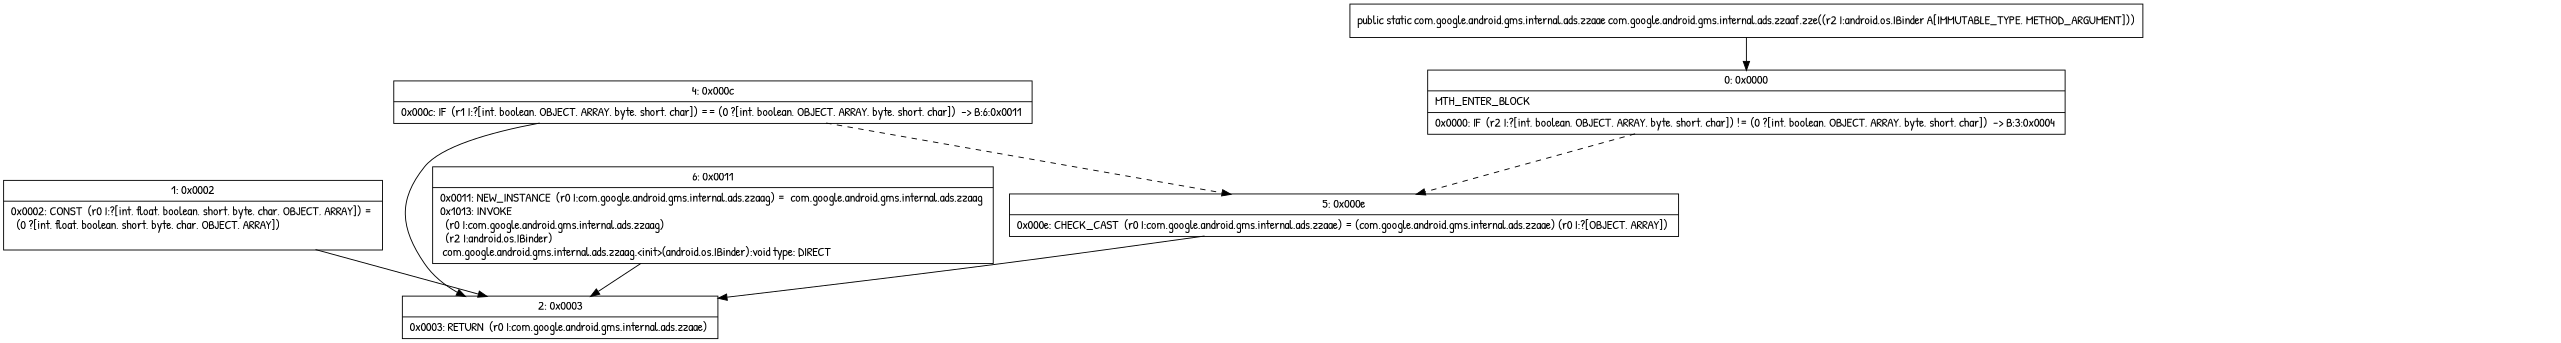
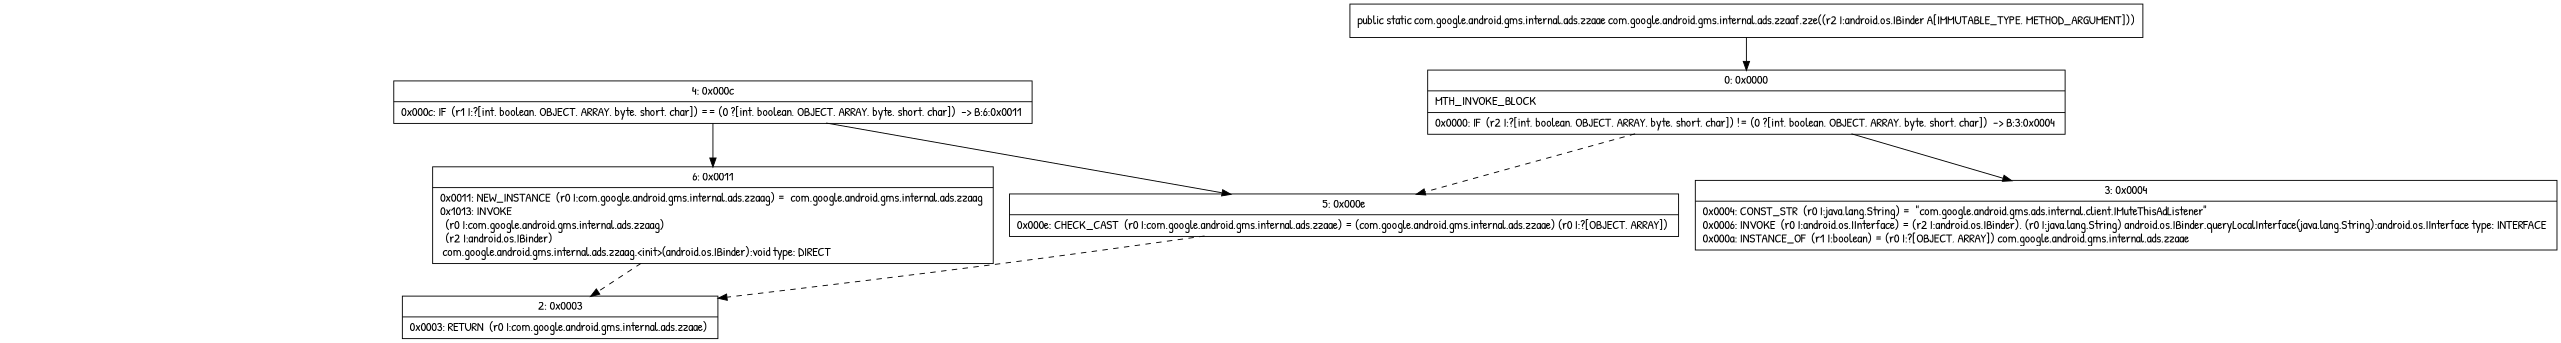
node "0: 0x0000": text "MTH_ENTER_BLOCK" -> "MTH_INVOKE_BLOCK"
edge "4: 0x000c" -> "5: 0x000e": style dashed -> solid
edge "4: 0x000c" -> "2: 0x0003": now "4: 0x000c" -> "6: 0x0011"
node "1: 0x0002": removed
node "3: 0x0004": added
edge "5: 0x000e" -> "2: 0x0003": style solid -> dashed
edge "6: 0x0011" -> "2: 0x0003": style solid -> dashed
